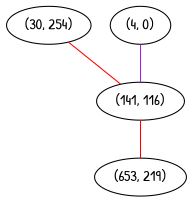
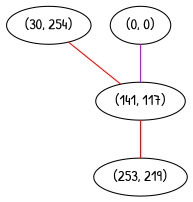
node "(4, 0)": label "(4, 0)" -> "(0, 0)"
node "(141, 116)": label "(141, 116)" -> "(141, 117)"
node "(653, 219)": label "(653, 219)" -> "(253, 219)"
